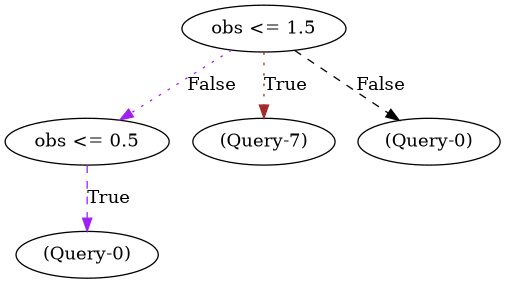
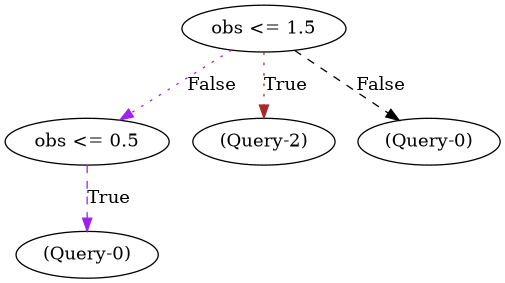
node "(Query-7)": label "(Query-7)" -> "(Query-2)"
